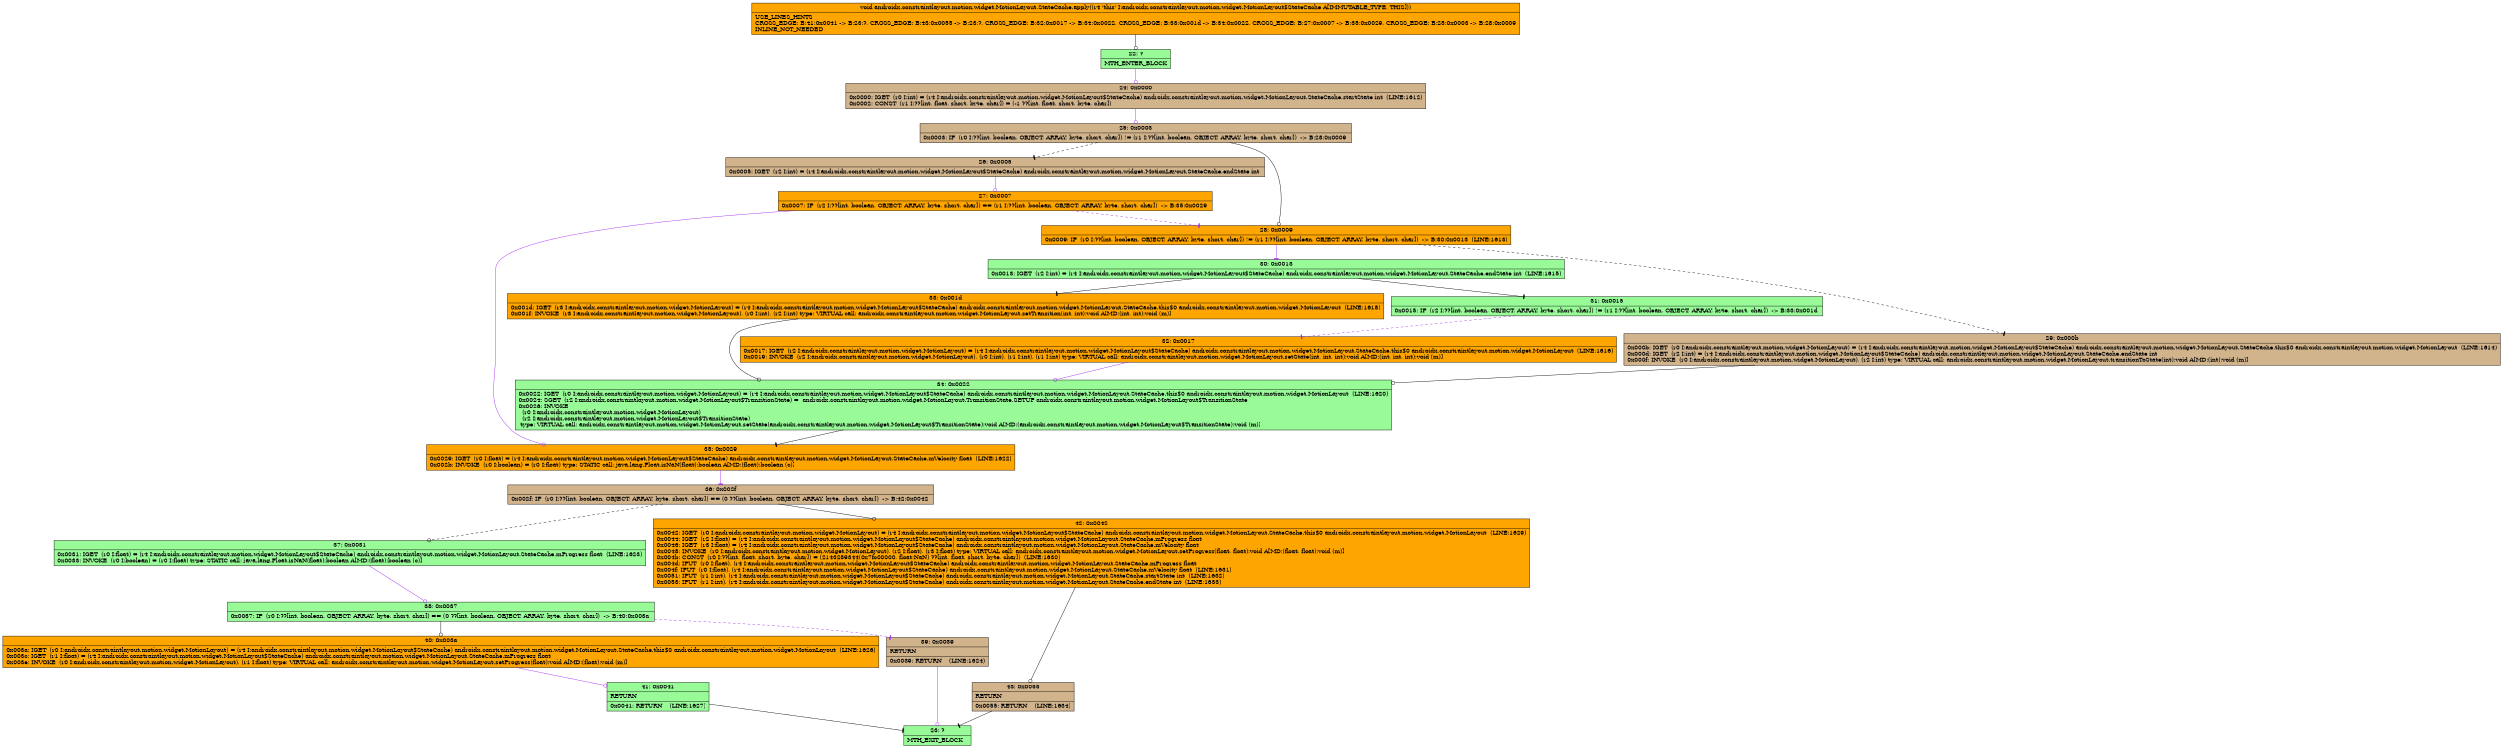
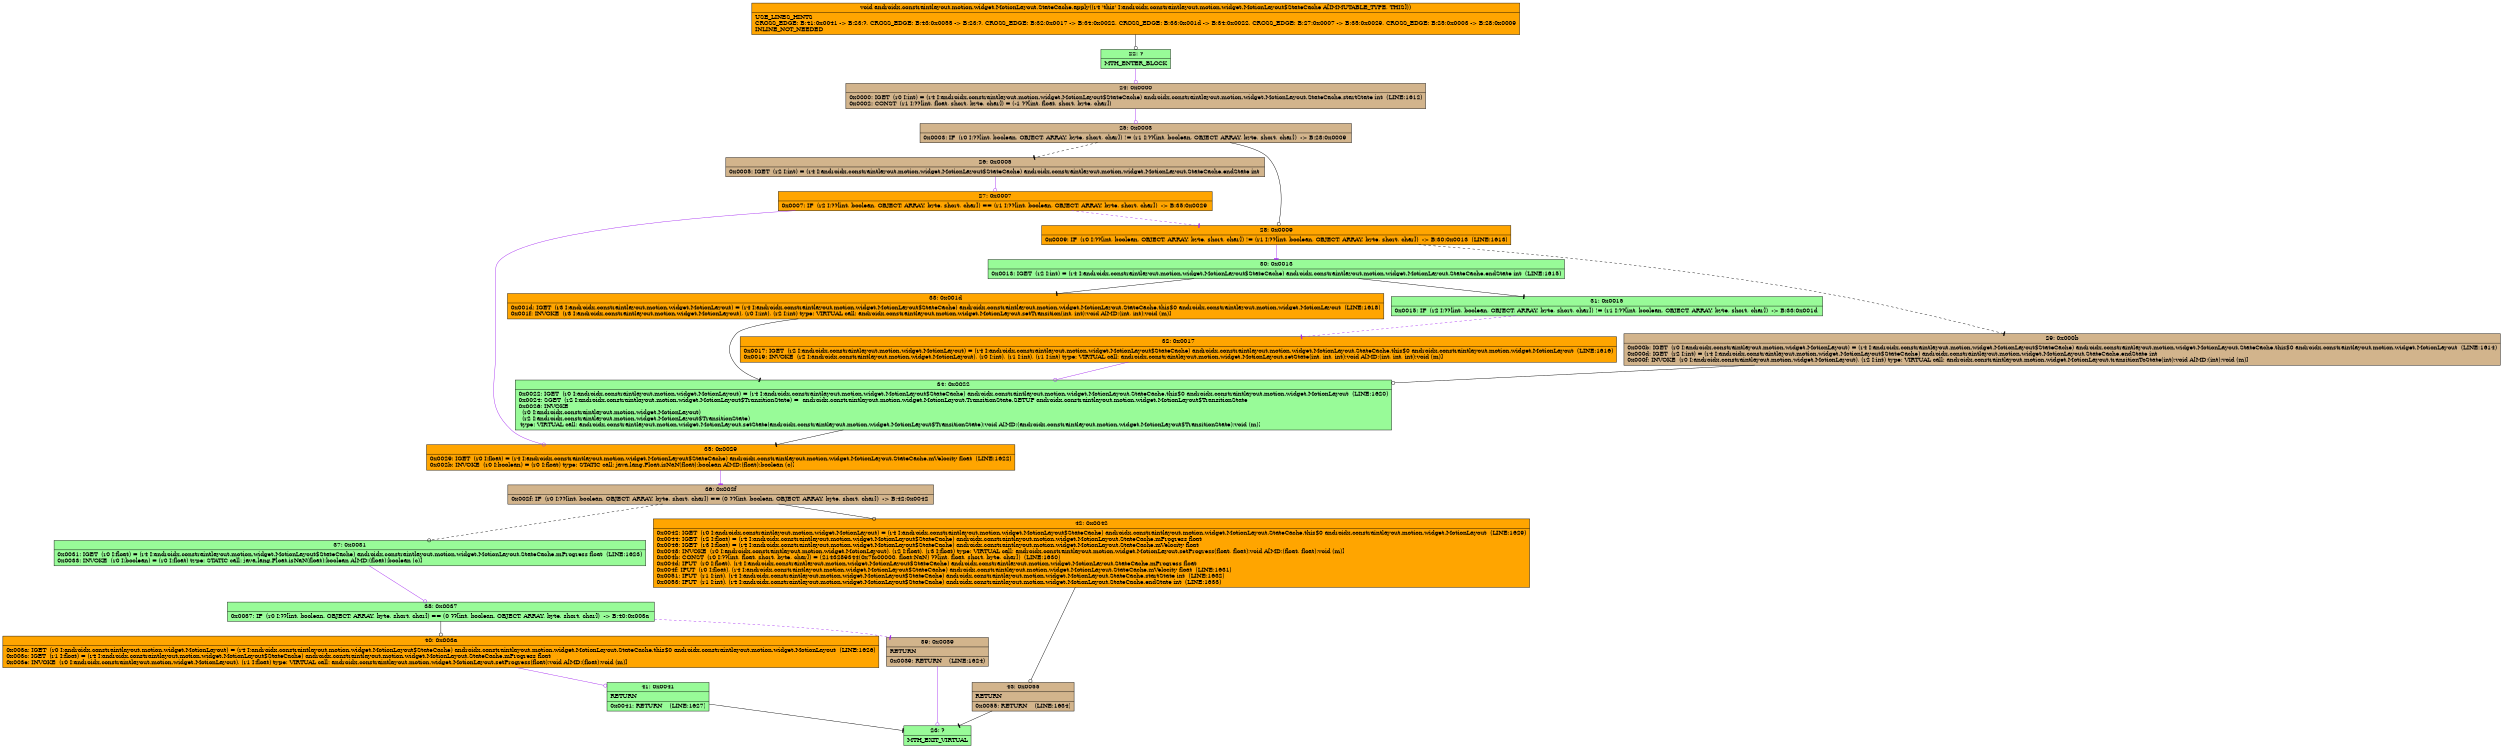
edge "33: 0x001d" -> "34: 0x0022": arrowhead odot -> tee
node "23: ?": text "MTH_EXIT_BLOCK" -> "MTH_EXIT_VIRTUAL"
